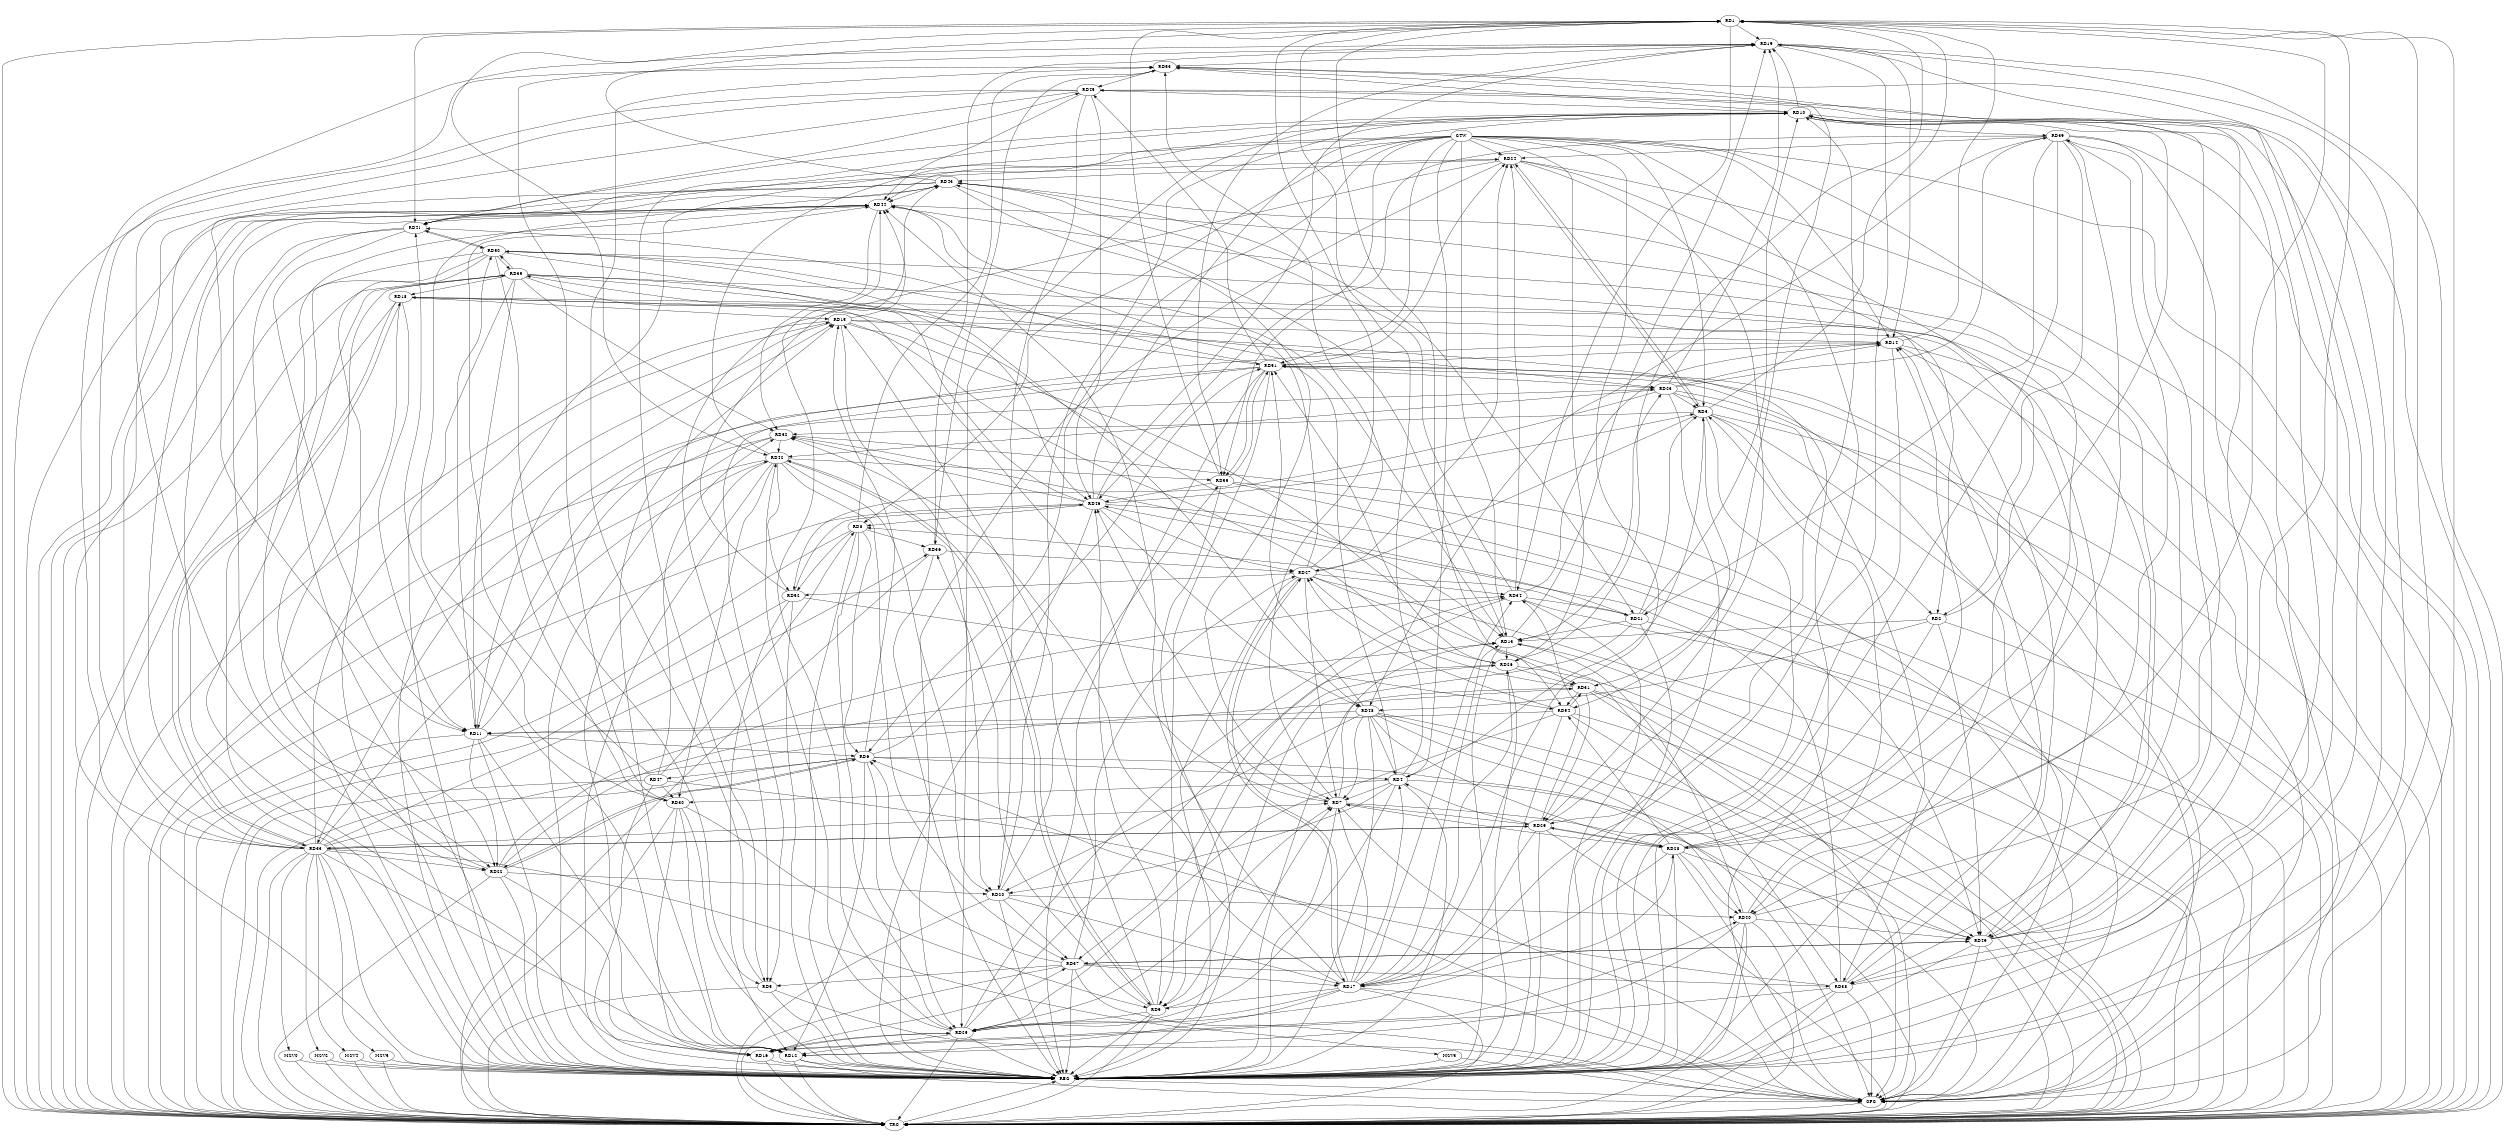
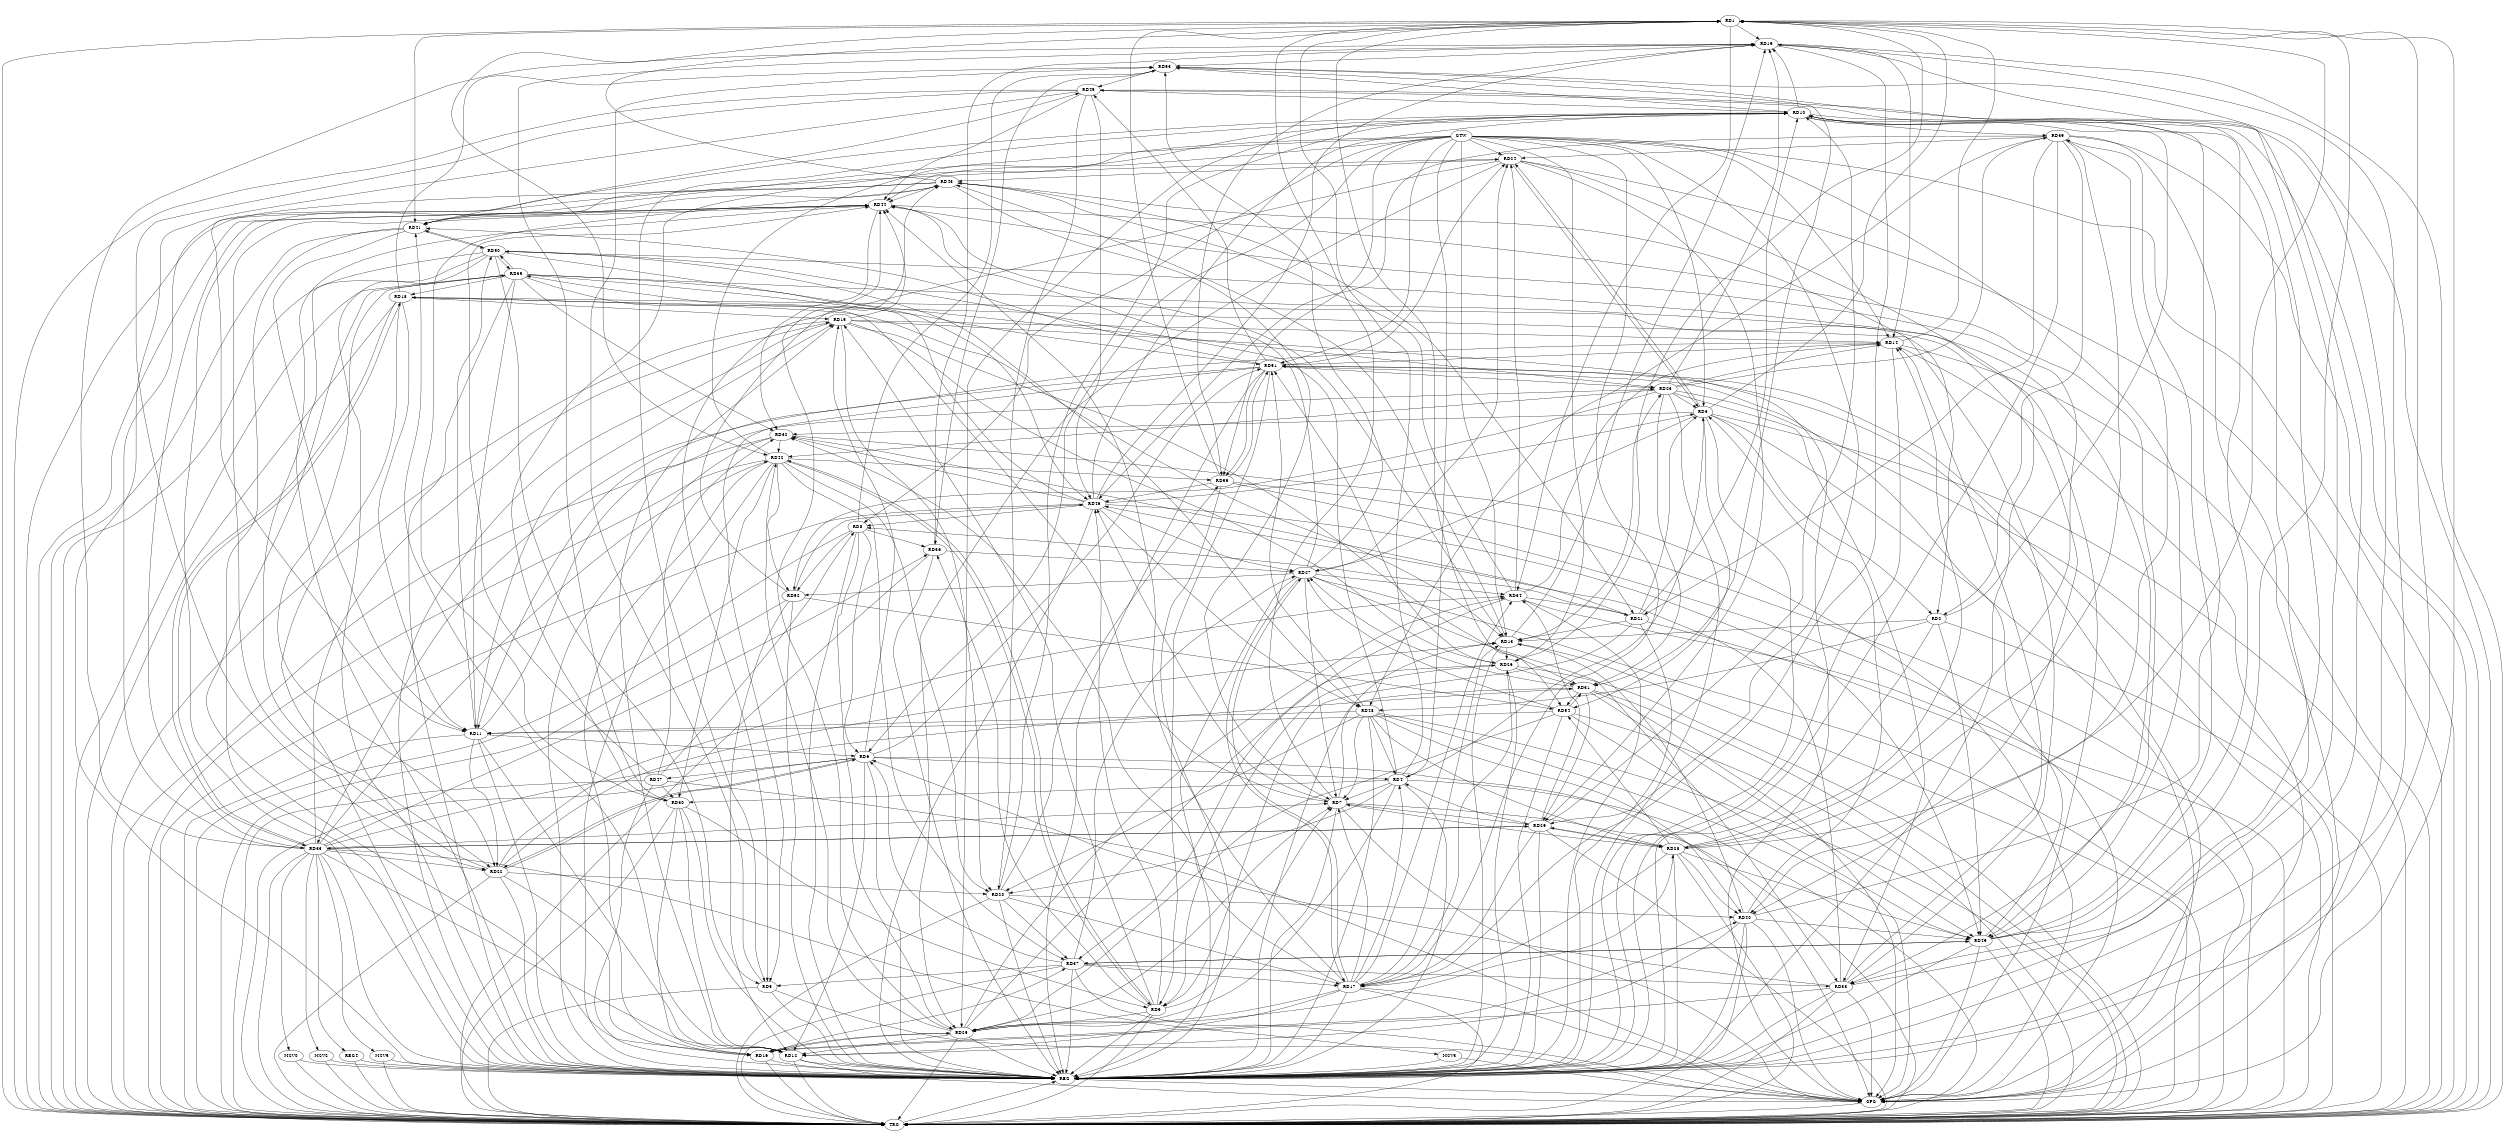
edge "RD33" -> "RD53": now "RD18" -> "RD53"
edge "RD23" -> "RD31": added
edge "RD17" -> "RD9": now "RD17" -> "REG"
node "MSV4": label "MSV4" -> "REG4"
